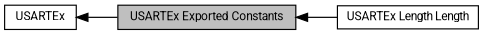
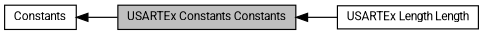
node "USARTEx": label "USARTEx" -> "Constants"
node "USARTEx Exported Constants": label "USARTEx Exported Constants" -> "USARTEx Constants Constants"
